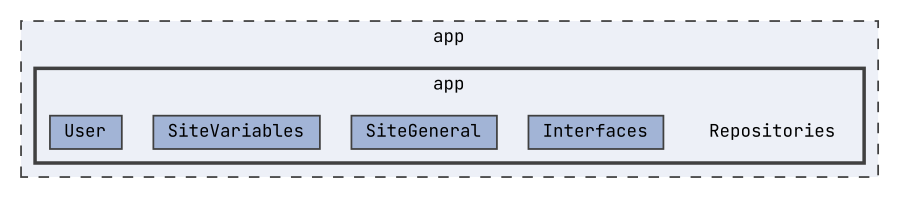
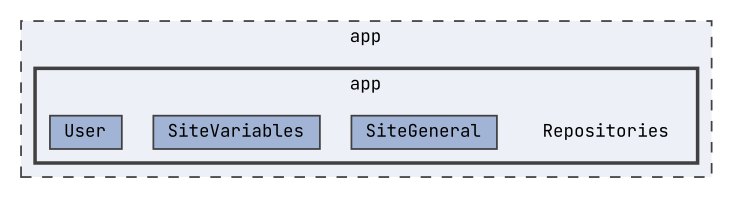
node "Interfaces": removed
